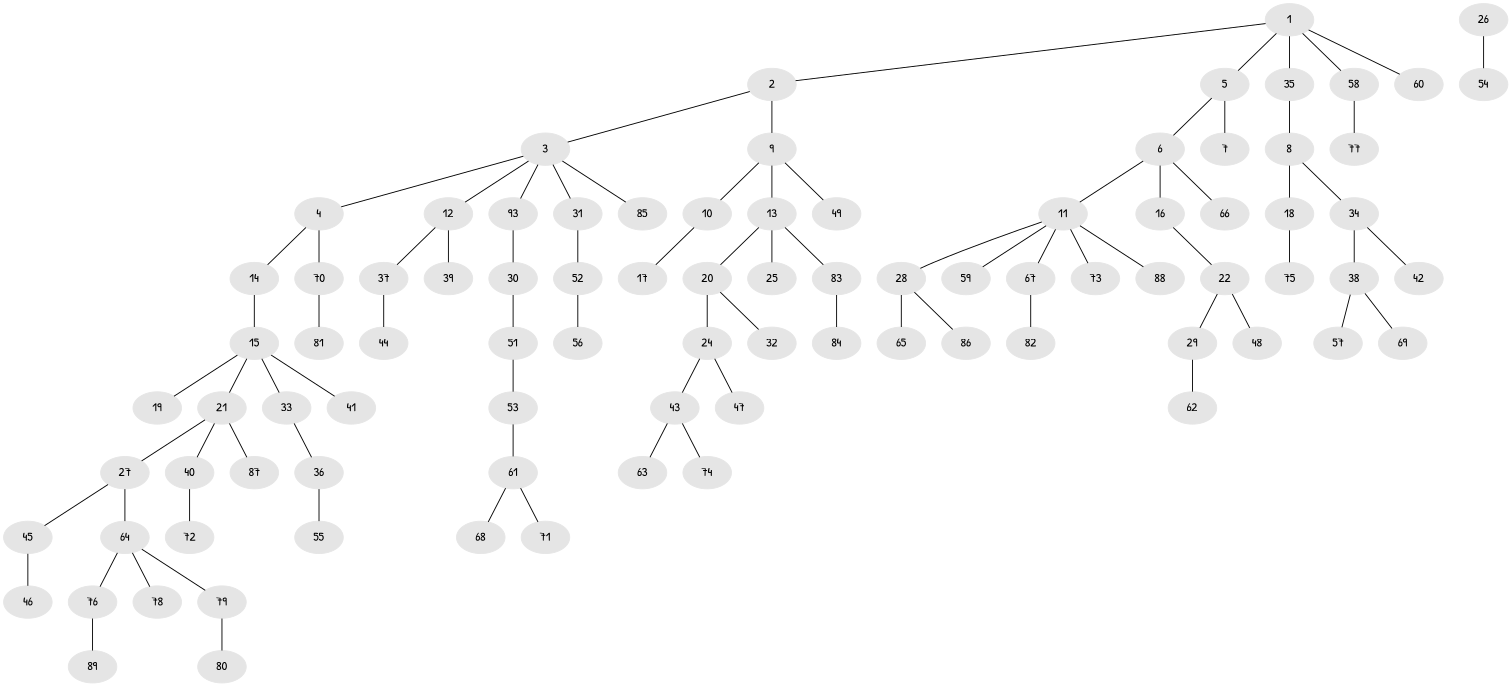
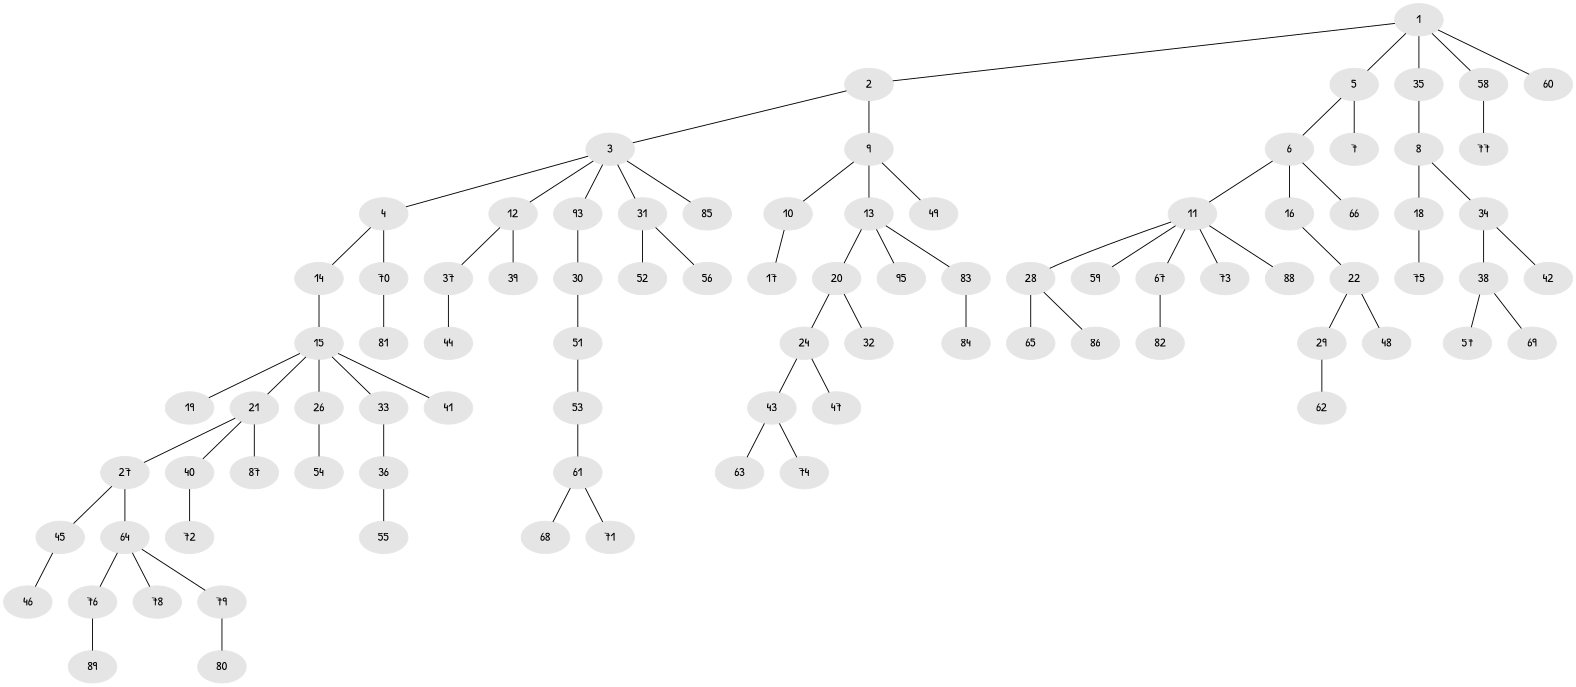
node "25": label "25" -> "95"
edge "52" -- "56": now "31" -- "56"
edge "15" -- "26": added
